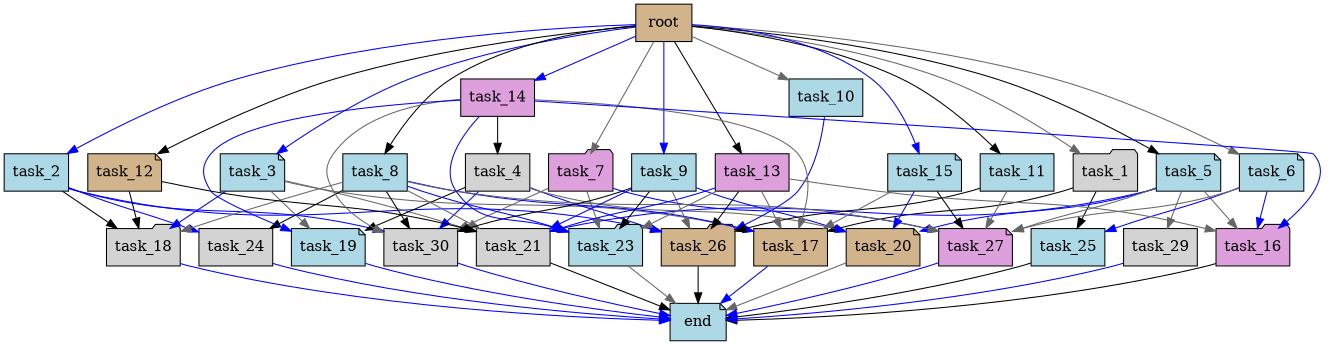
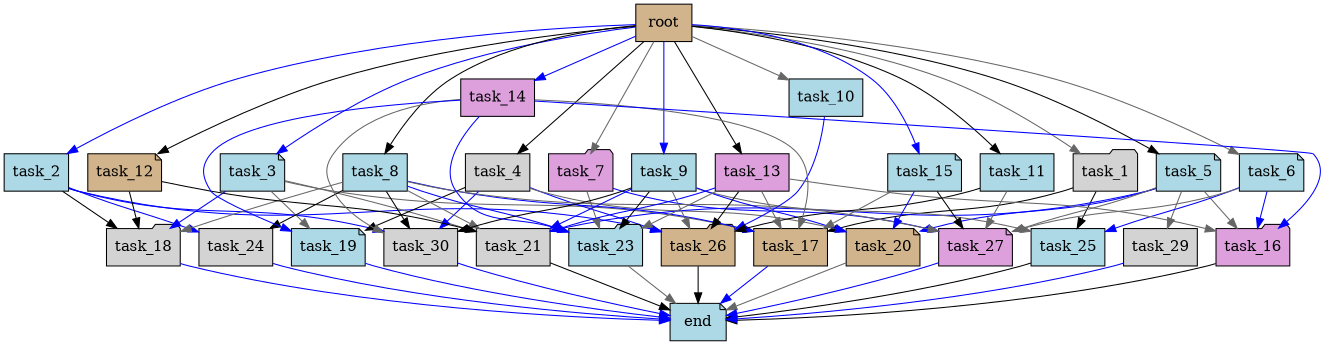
edge "task_14" -> "task_4": now "root" -> "task_4"
edge "task_7" -> "task_30": removed
edge "task_9" -> "task_25": added
